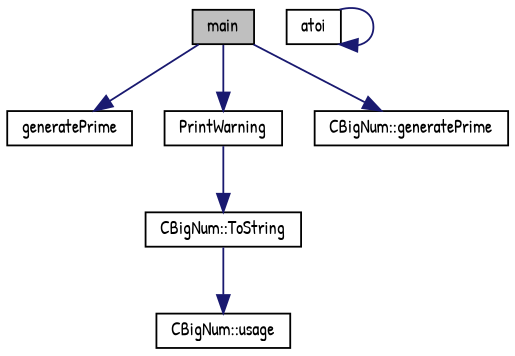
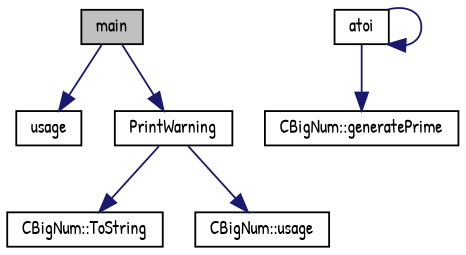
edge "main" -> "CBigNum::generatePrime": now "atoi" -> "CBigNum::generatePrime"
node "generatePrime": label "generatePrime" -> "usage"
edge "CBigNum::ToString" -> "CBigNum::usage": now "PrintWarning" -> "CBigNum::usage"
